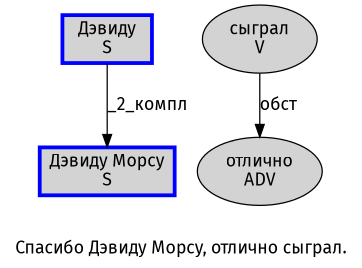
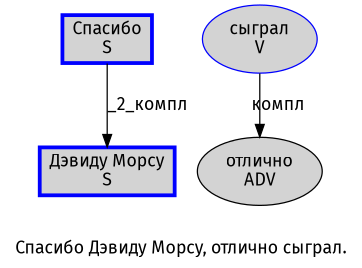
node "Дэвиду S": label "Дэвиду S" -> "Спасибо S"
node "сыграл V": color black -> blue
edge "сыграл V" -> "отлично ADV": label "обст" -> "компл"
